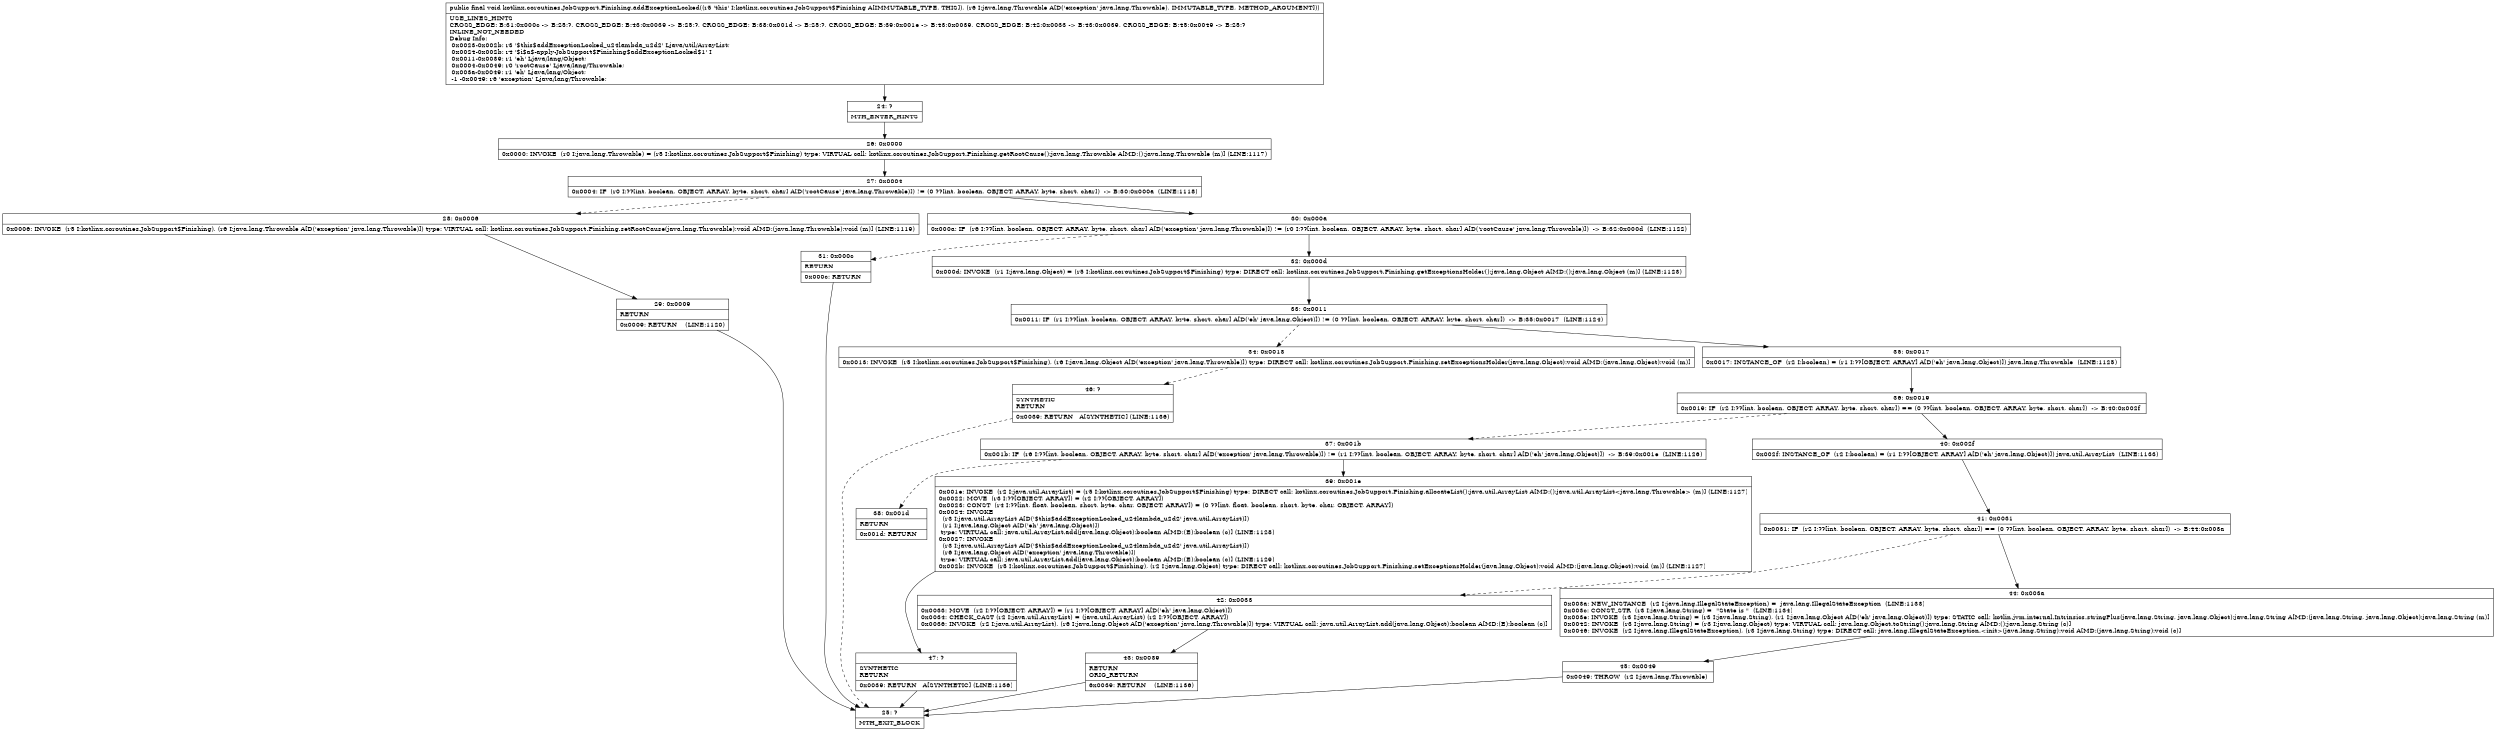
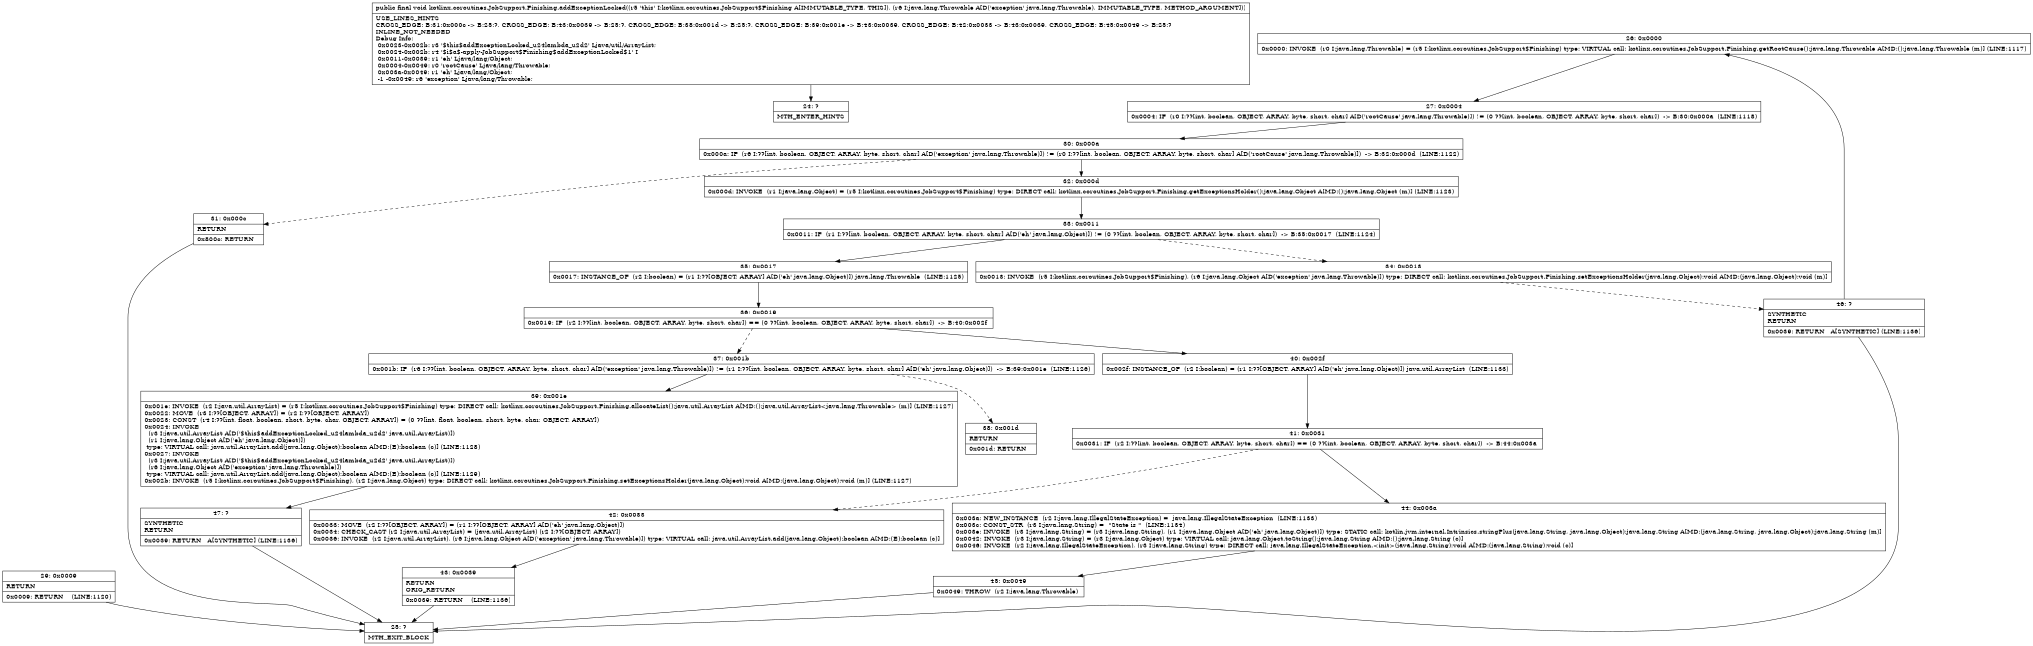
edge "24: ?" -> "26: 0x0000": now "46: ?" -> "26: 0x0000"
node "28: 0x0006": removed
node "31: 0x000c": text "0x000c: RETURN" -> "0x800c: RETURN"
edge "46: ?" -> "25: ?": style dashed -> solid
node "43: 0x0039": text "6x0039: RETURN    (LINE:1136)" -> "0x0039: RETURN    (LINE:1136)"
